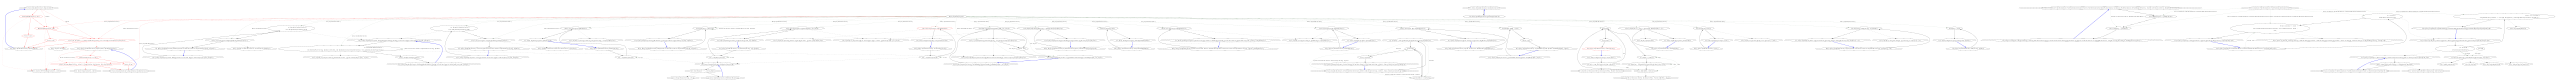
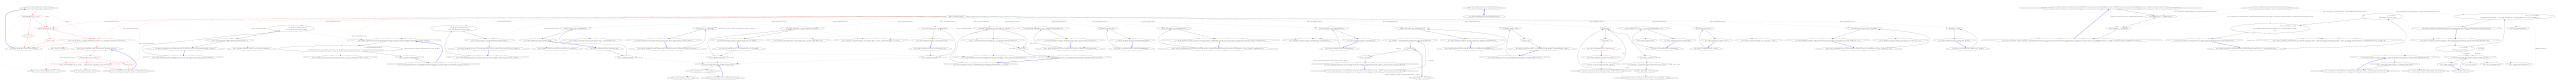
node "Entry lambda expression": added
